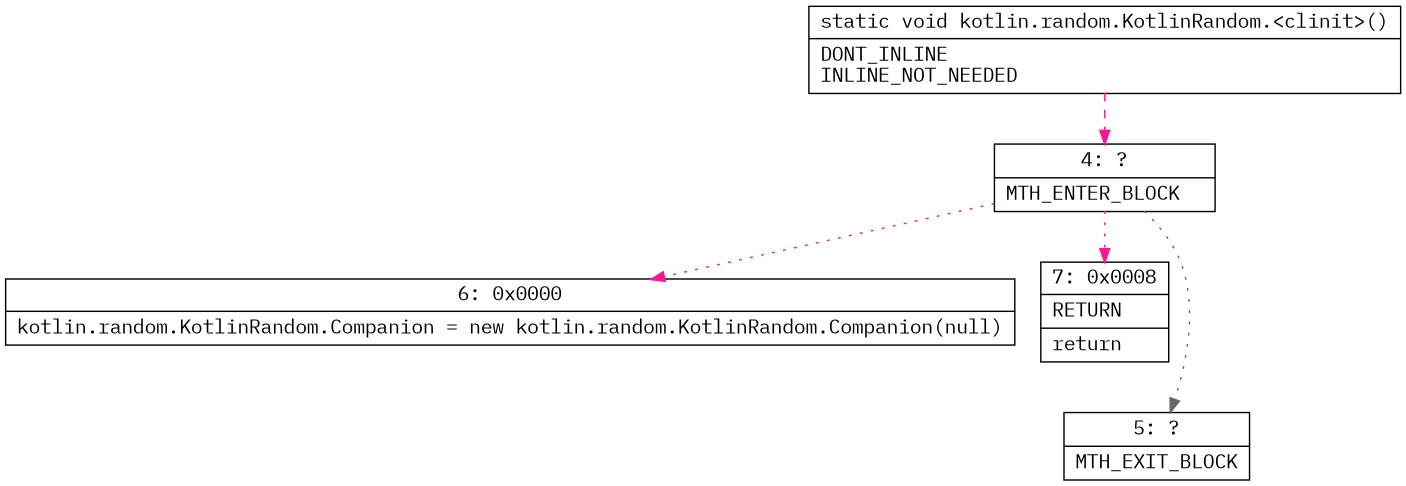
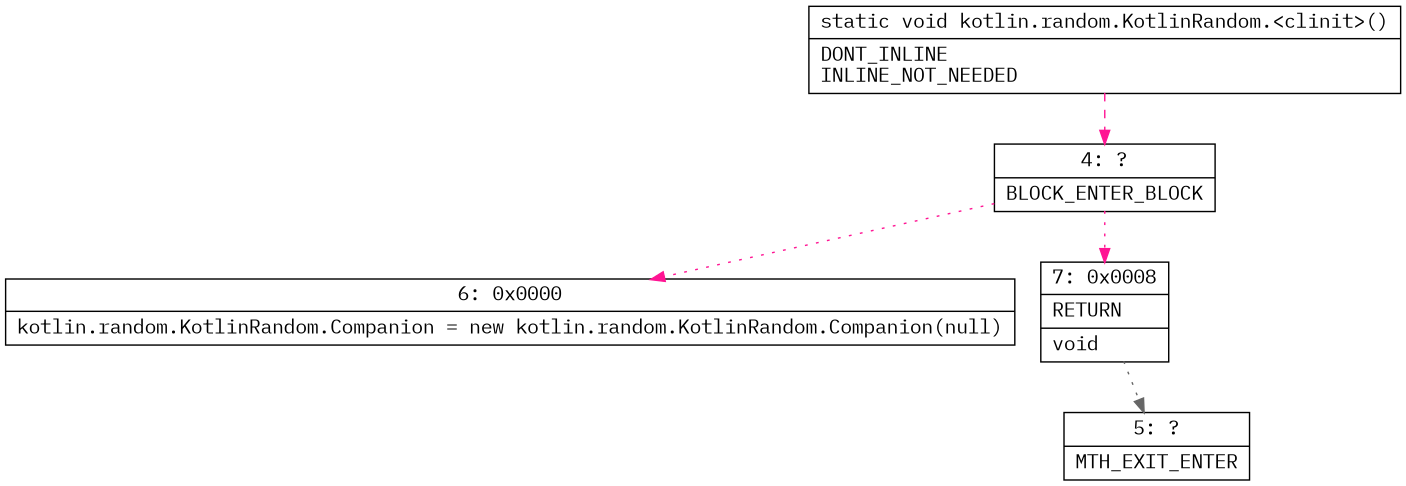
node "4: ?": text "MTH_ENTER_BLOCK" -> "BLOCK_ENTER_BLOCK"
edge "4: ?" -> "5: ?": now "7: 0x0008" -> "5: ?"
node "7: 0x0008": text "return" -> "void"
node "5: ?": text "MTH_EXIT_BLOCK" -> "MTH_EXIT_ENTER"
